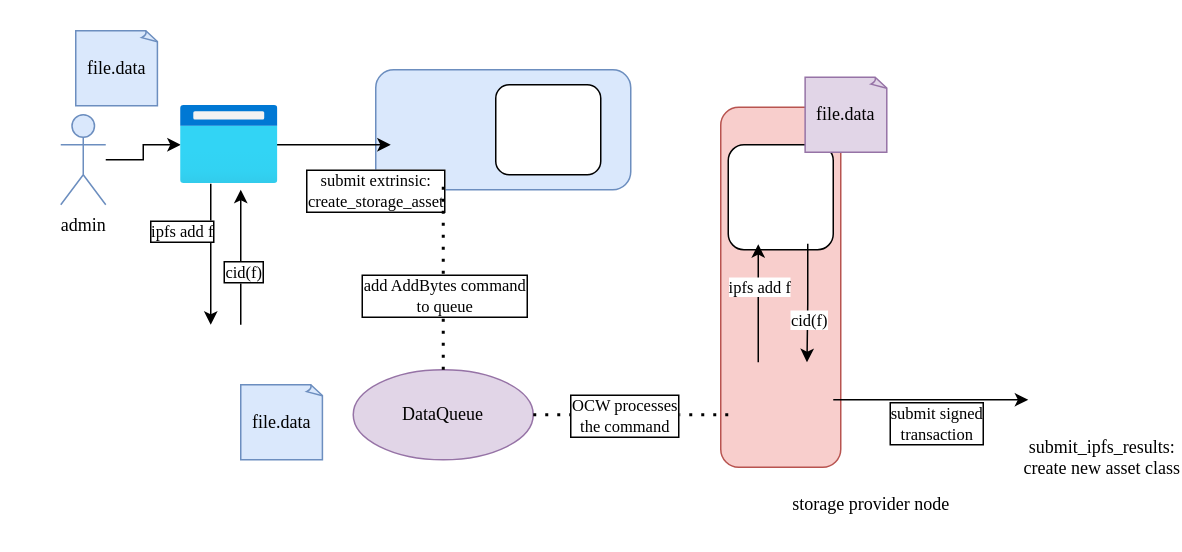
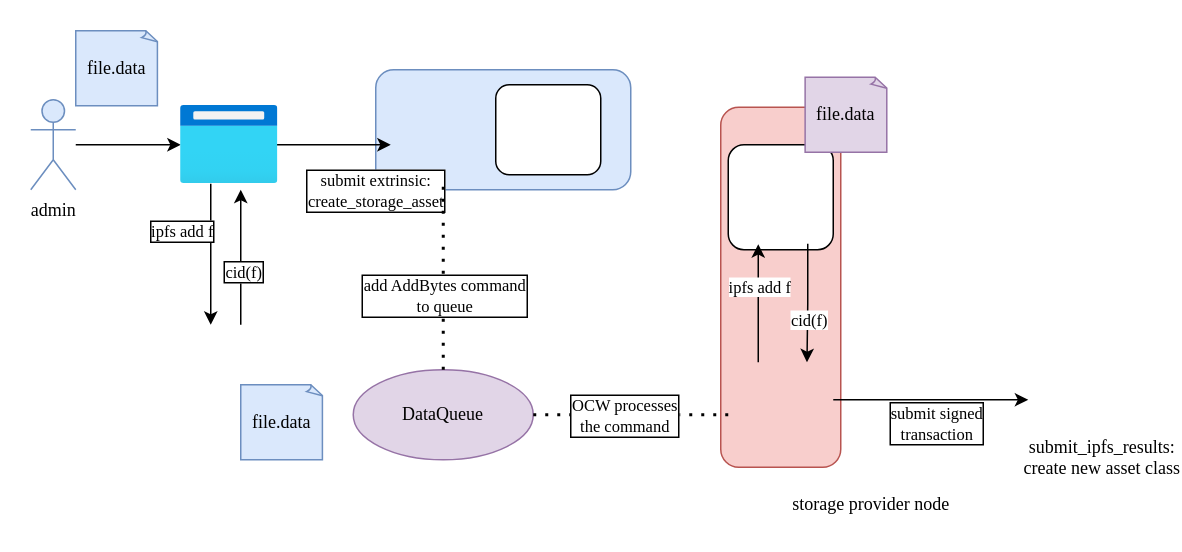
node "admin": moved (83, 160) -> (53, 145)
